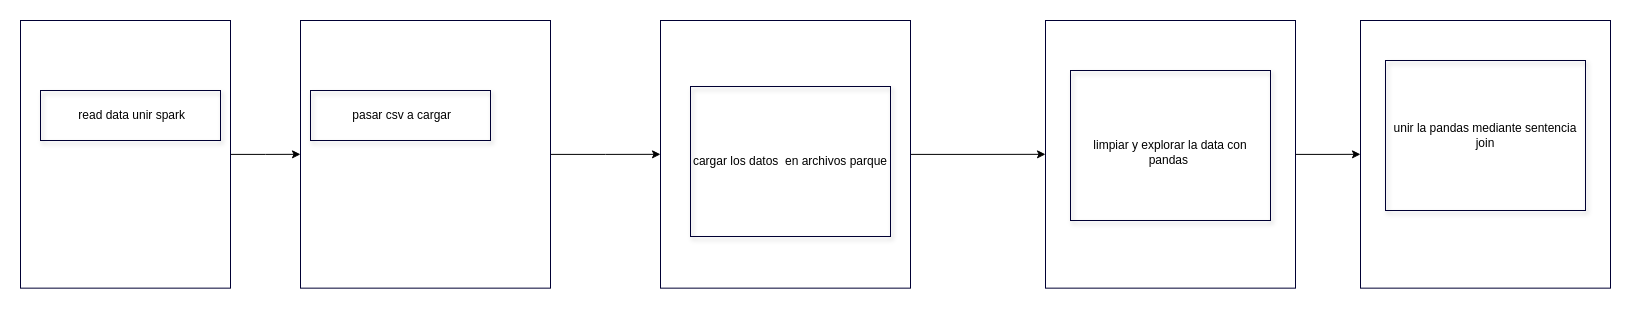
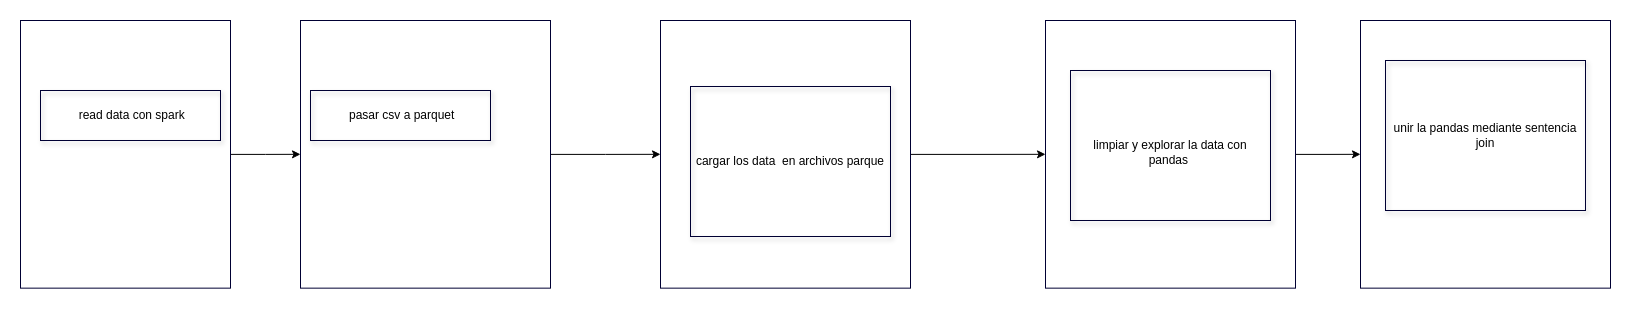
node "read data unir spark": label "read data unir spark" -> "read data con spark"
node "pasar csv a cargar": label "pasar csv a cargar" -> "pasar csv a parquet"
node "cargar los datos en archivos parque": label "cargar los datos en archivos parque" -> "cargar los data en archivos parque"
